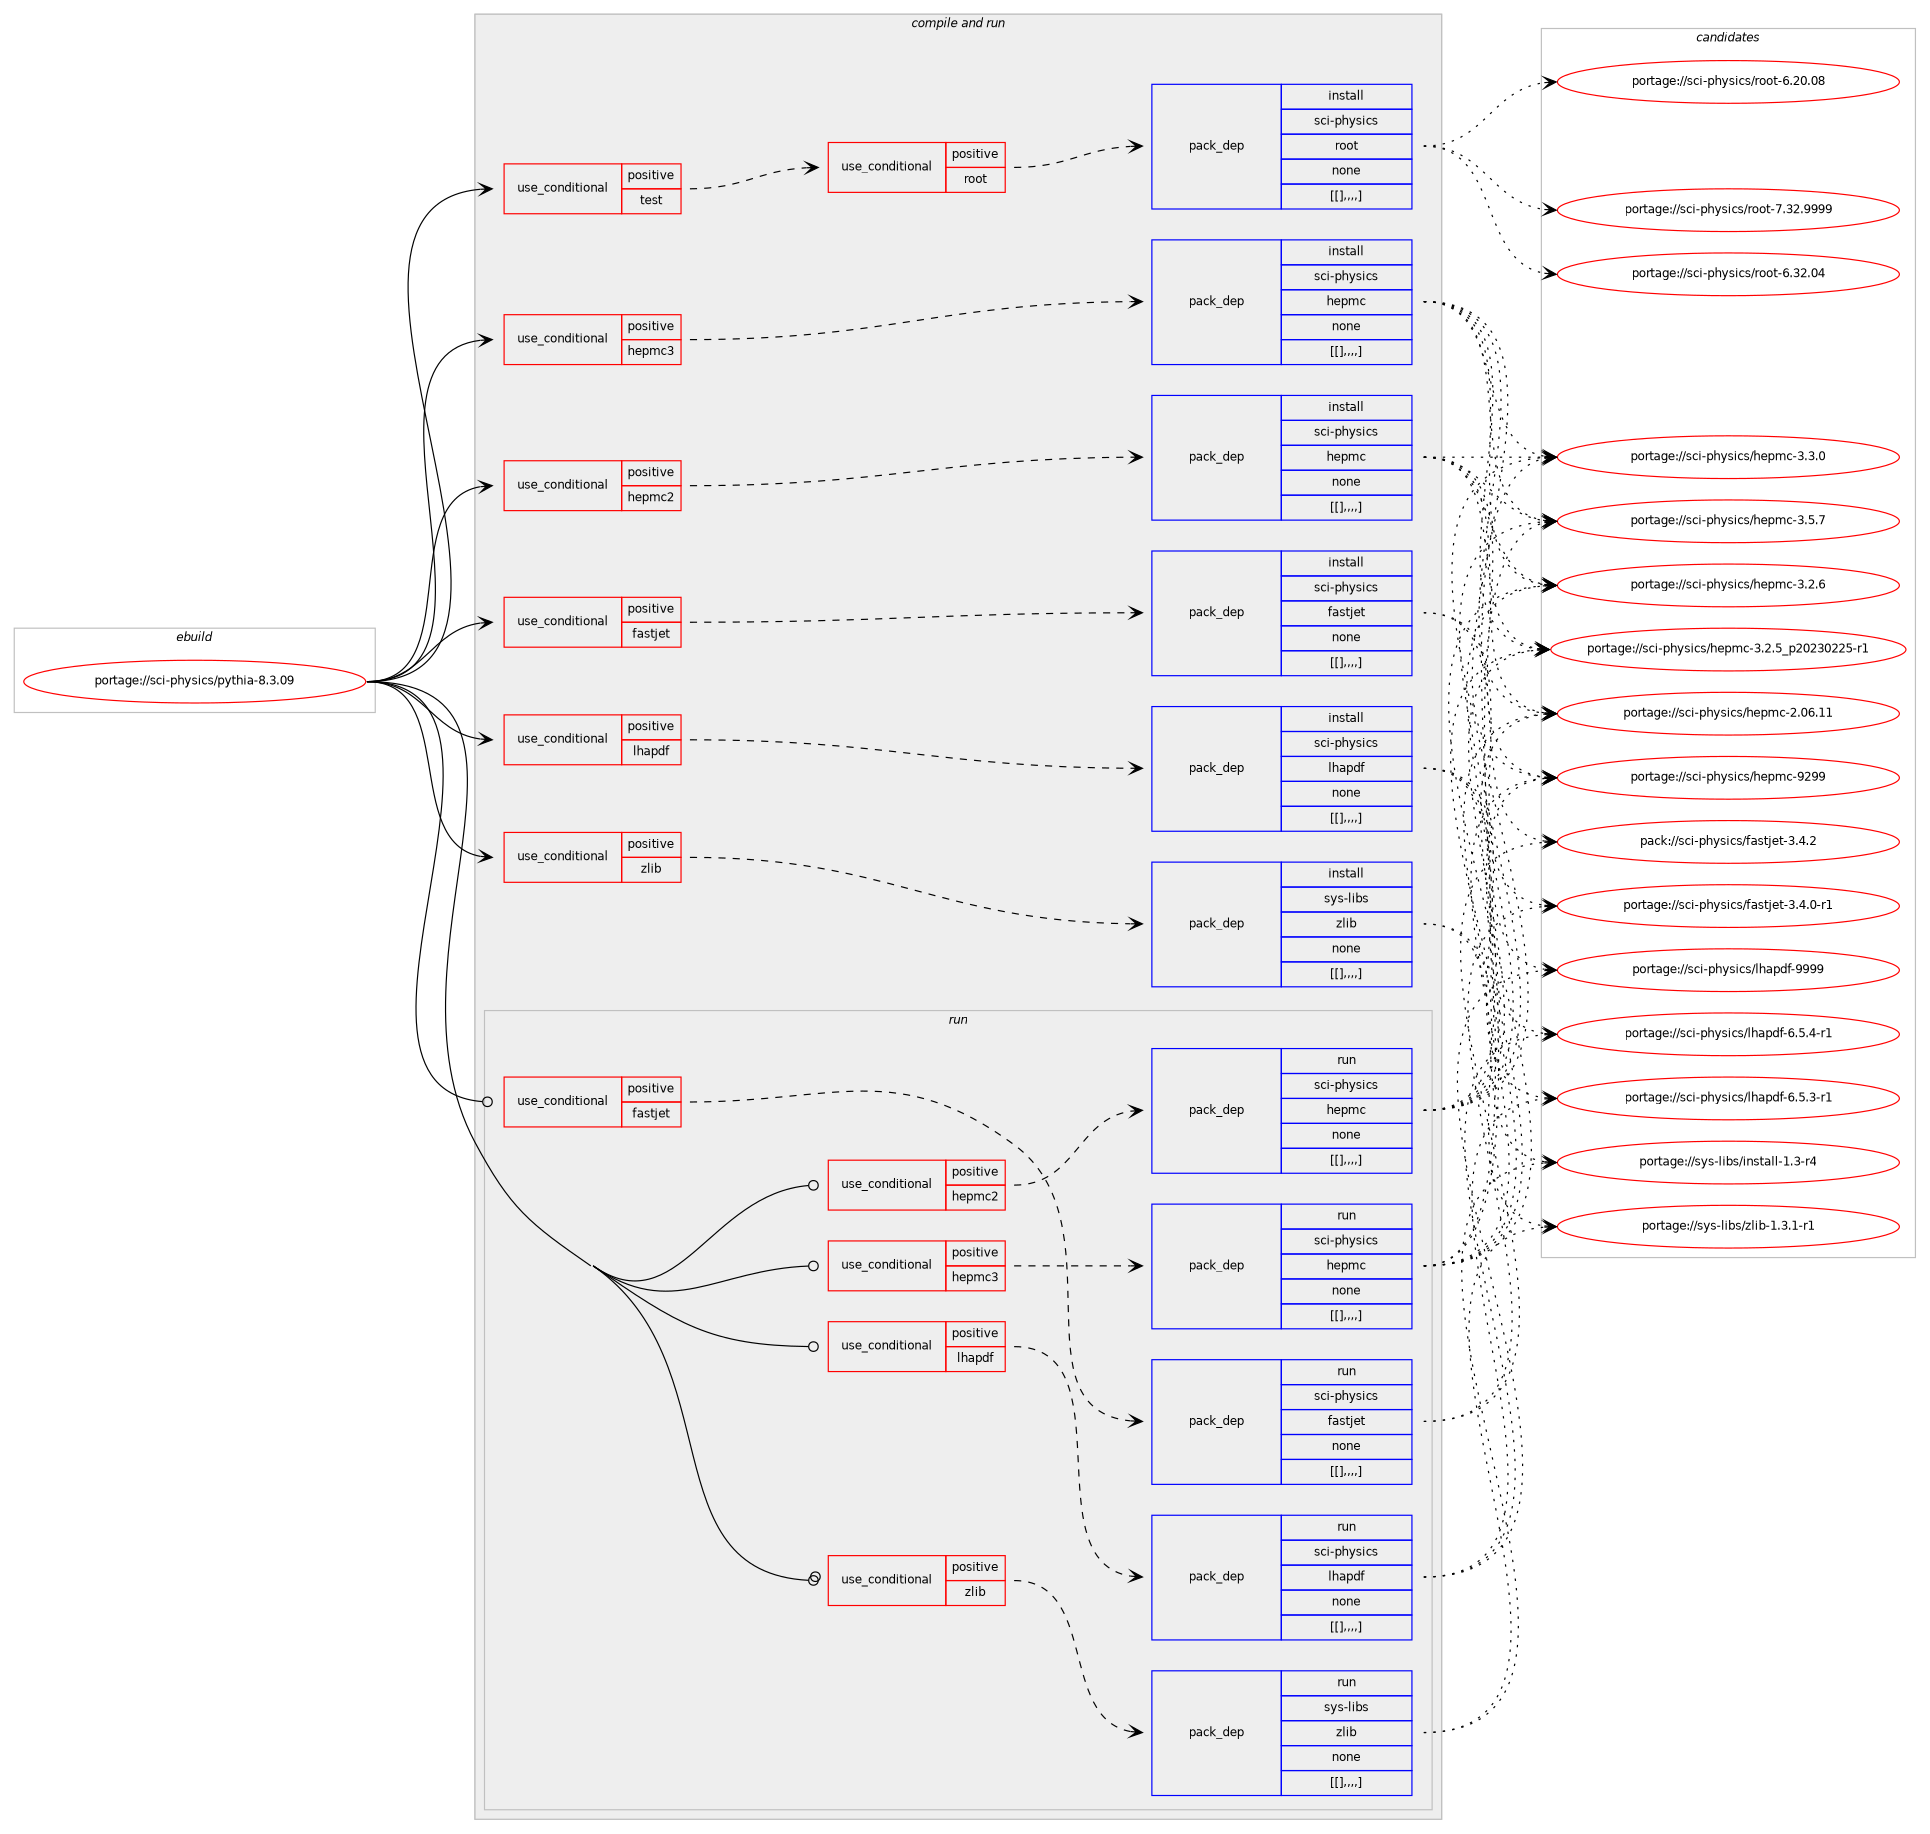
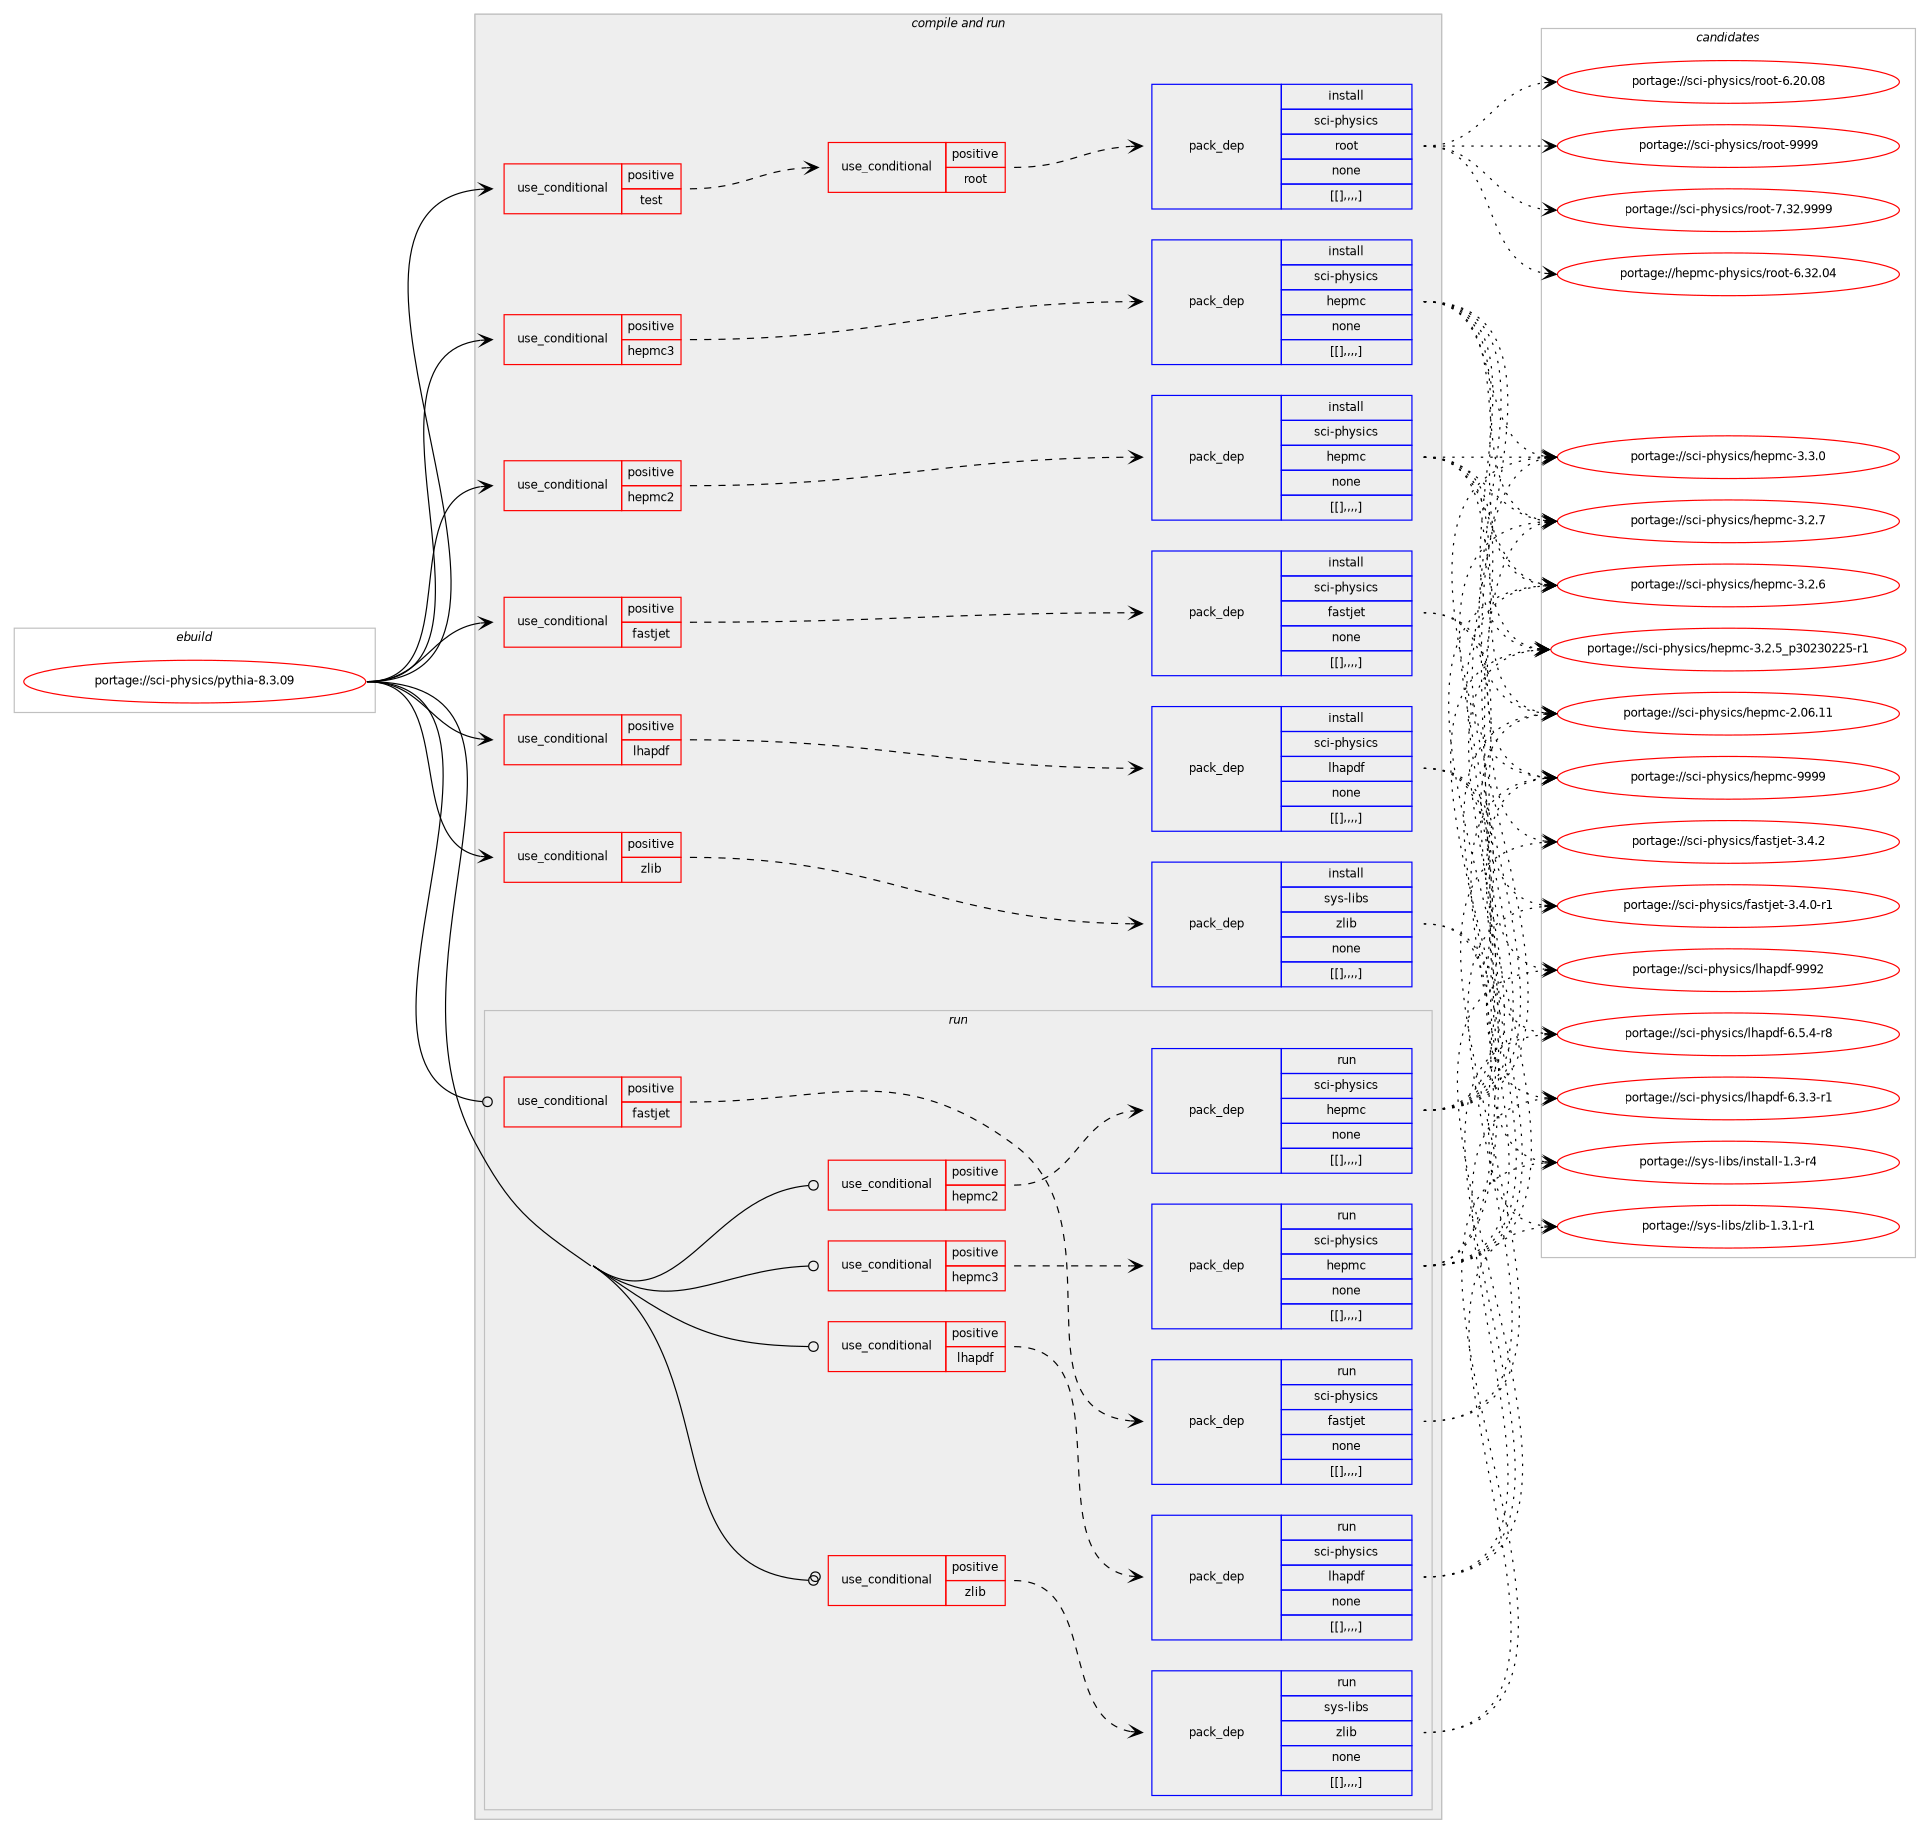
node "portage://sci-physics/root-9999": added
node "portage://sci-physics/root-6.32.04": label "portage://sci-physics/root-6.32.04" -> "portage://hepmc-physics/root-6.32.04"
node "portage://sci-physics/hepmc-3.5.7": label "portage://sci-physics/hepmc-3.5.7" -> "portage://sci-physics/hepmc-3.2.7"
node "portage://sci-physics/hepmc-3.2.5_p20230225-r1": label "portage://sci-physics/hepmc-3.2.5_p20230225-r1" -> "portage://sci-physics/hepmc-3.2.5_p30230225-r1"
node "portage://sci-physics/hepmc-9299": label "portage://sci-physics/hepmc-9299" -> "portage://sci-physics/hepmc-9999"
node "pack://sci-physics/fastjet-3.4.2": label "pack://sci-physics/fastjet-3.4.2" -> "portage://sci-physics/fastjet-3.4.2"
node "portage://sci-physics/lhapdf-9999": label "portage://sci-physics/lhapdf-9999" -> "portage://sci-physics/lhapdf-9992"
node "portage://sci-physics/lhapdf-6.5.4-r1": label "portage://sci-physics/lhapdf-6.5.4-r1" -> "portage://sci-physics/lhapdf-6.5.4-r8"
node "portage://sci-physics/lhapdf-6.5.3-r1": label "portage://sci-physics/lhapdf-6.5.3-r1" -> "portage://sci-physics/lhapdf-6.3.3-r1"
